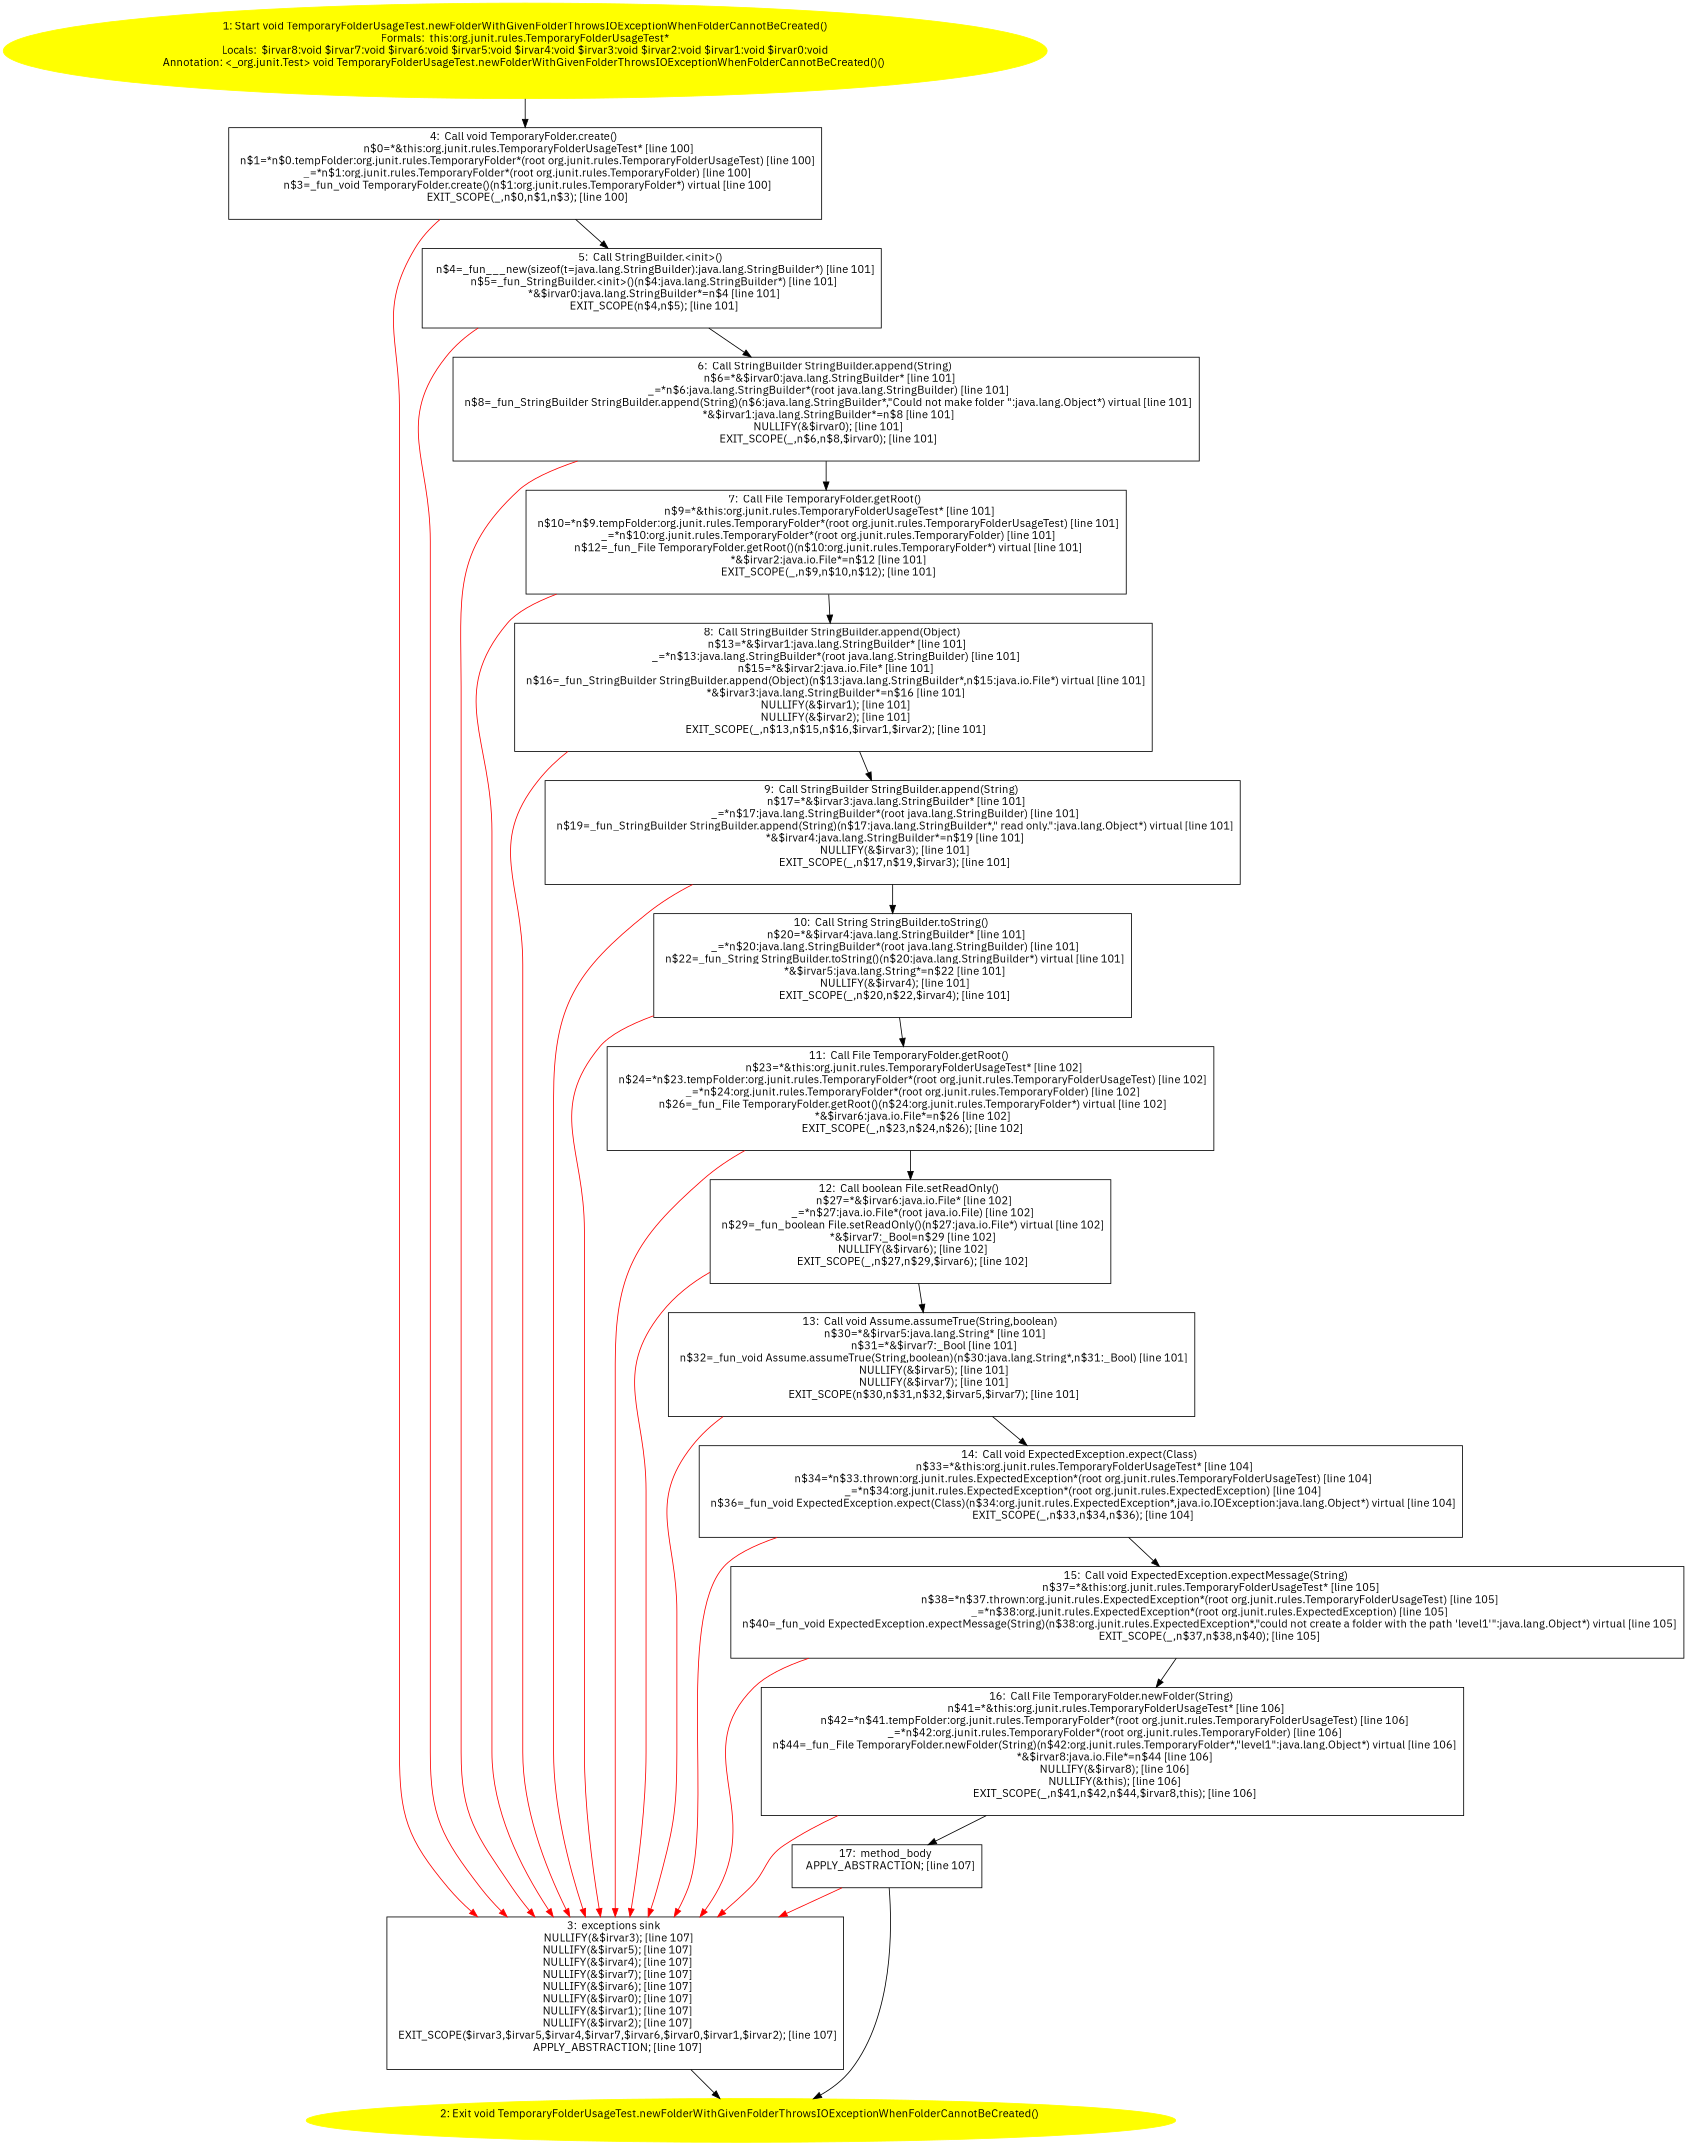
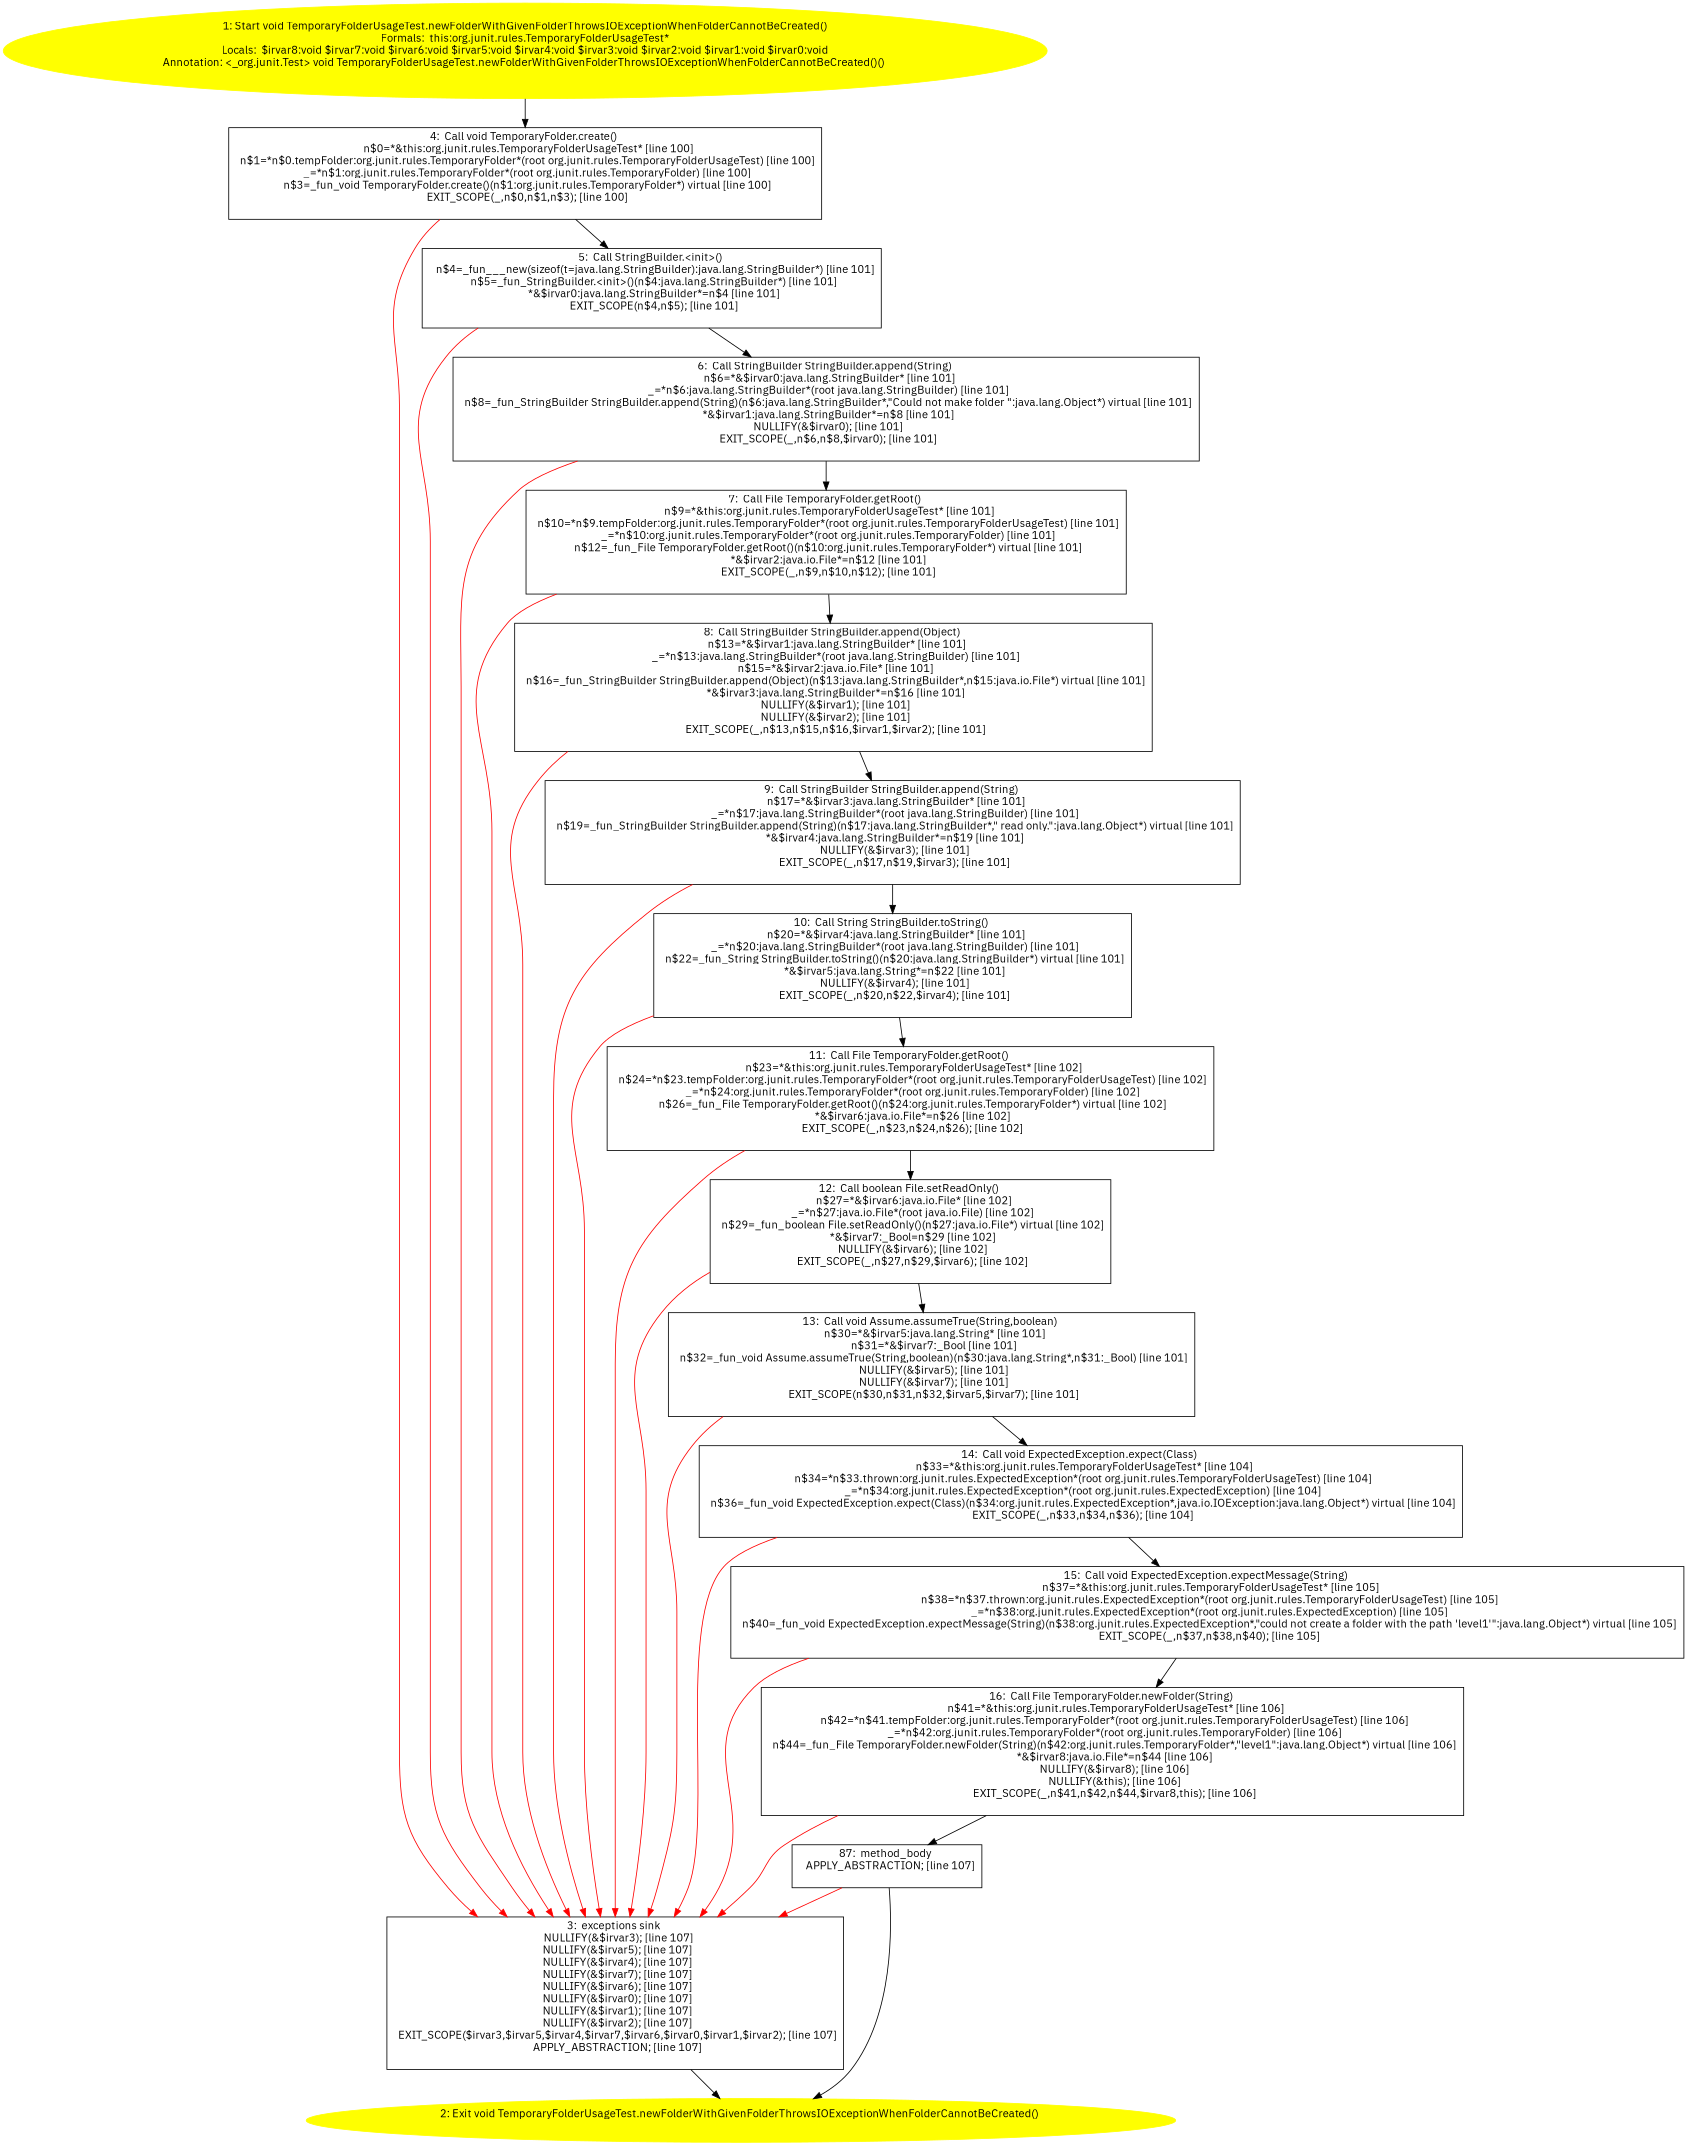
node "17:  method_body APPLY_ABSTRACTION; [line 107]": label "17:  method_body APPLY_ABSTRACTION; [line 107]" -> "87:  method_body APPLY_ABSTRACTION; [line 107]"
